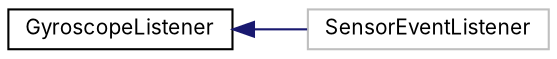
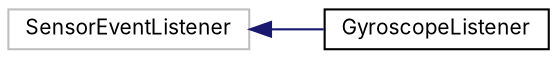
edge "SensorEventListener" -> "GyroscopeListener": reversed
